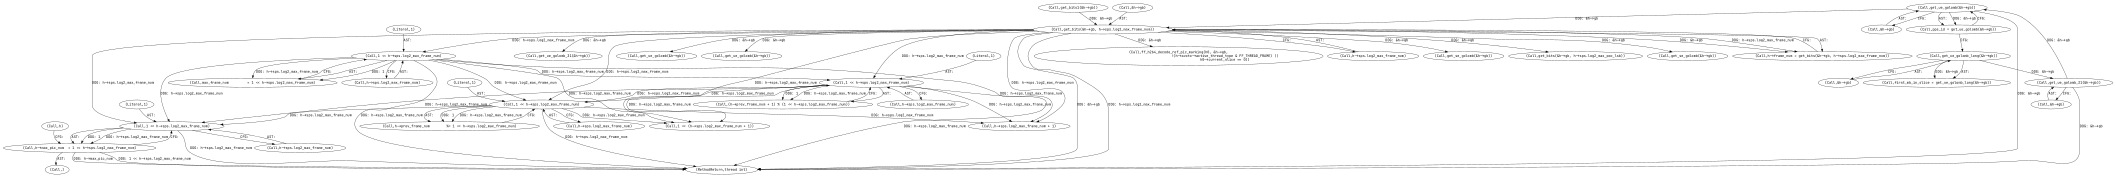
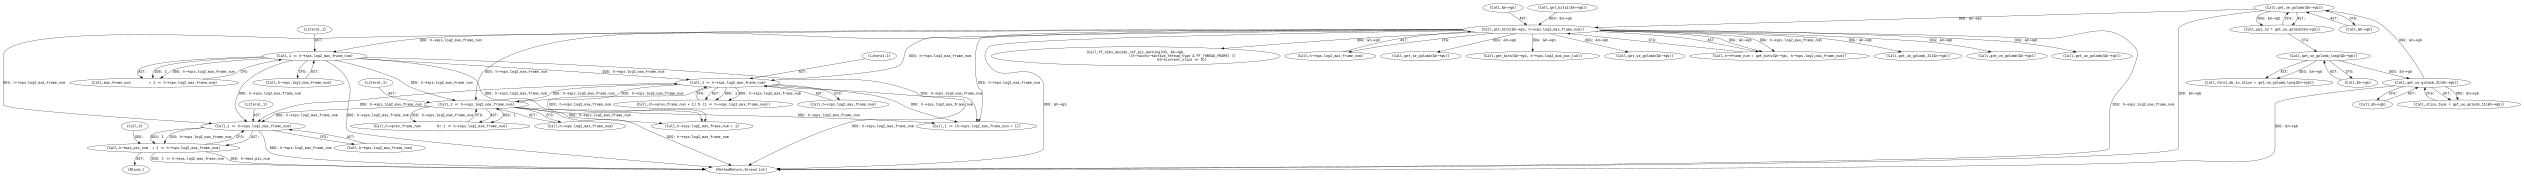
edge "(Call,get_bits(&h->gb, h->sps.log2_max_frame_num))" -> "(Call,h->sps.log2_max_frame_num + 1)": removed, label "DDG: h->sps.log2_max_frame_num"
node "(Call,slice_type = get_ue_golomb_31(&h->gb))": added
edge "(Call,h)" -> "(Call,h->max_pic_num  = 1 << h->sps.log2_max_frame_num)": label "CFG: " -> "DDG: "
node "(Call,)": label "(Call,)" -> "(Block,)"
